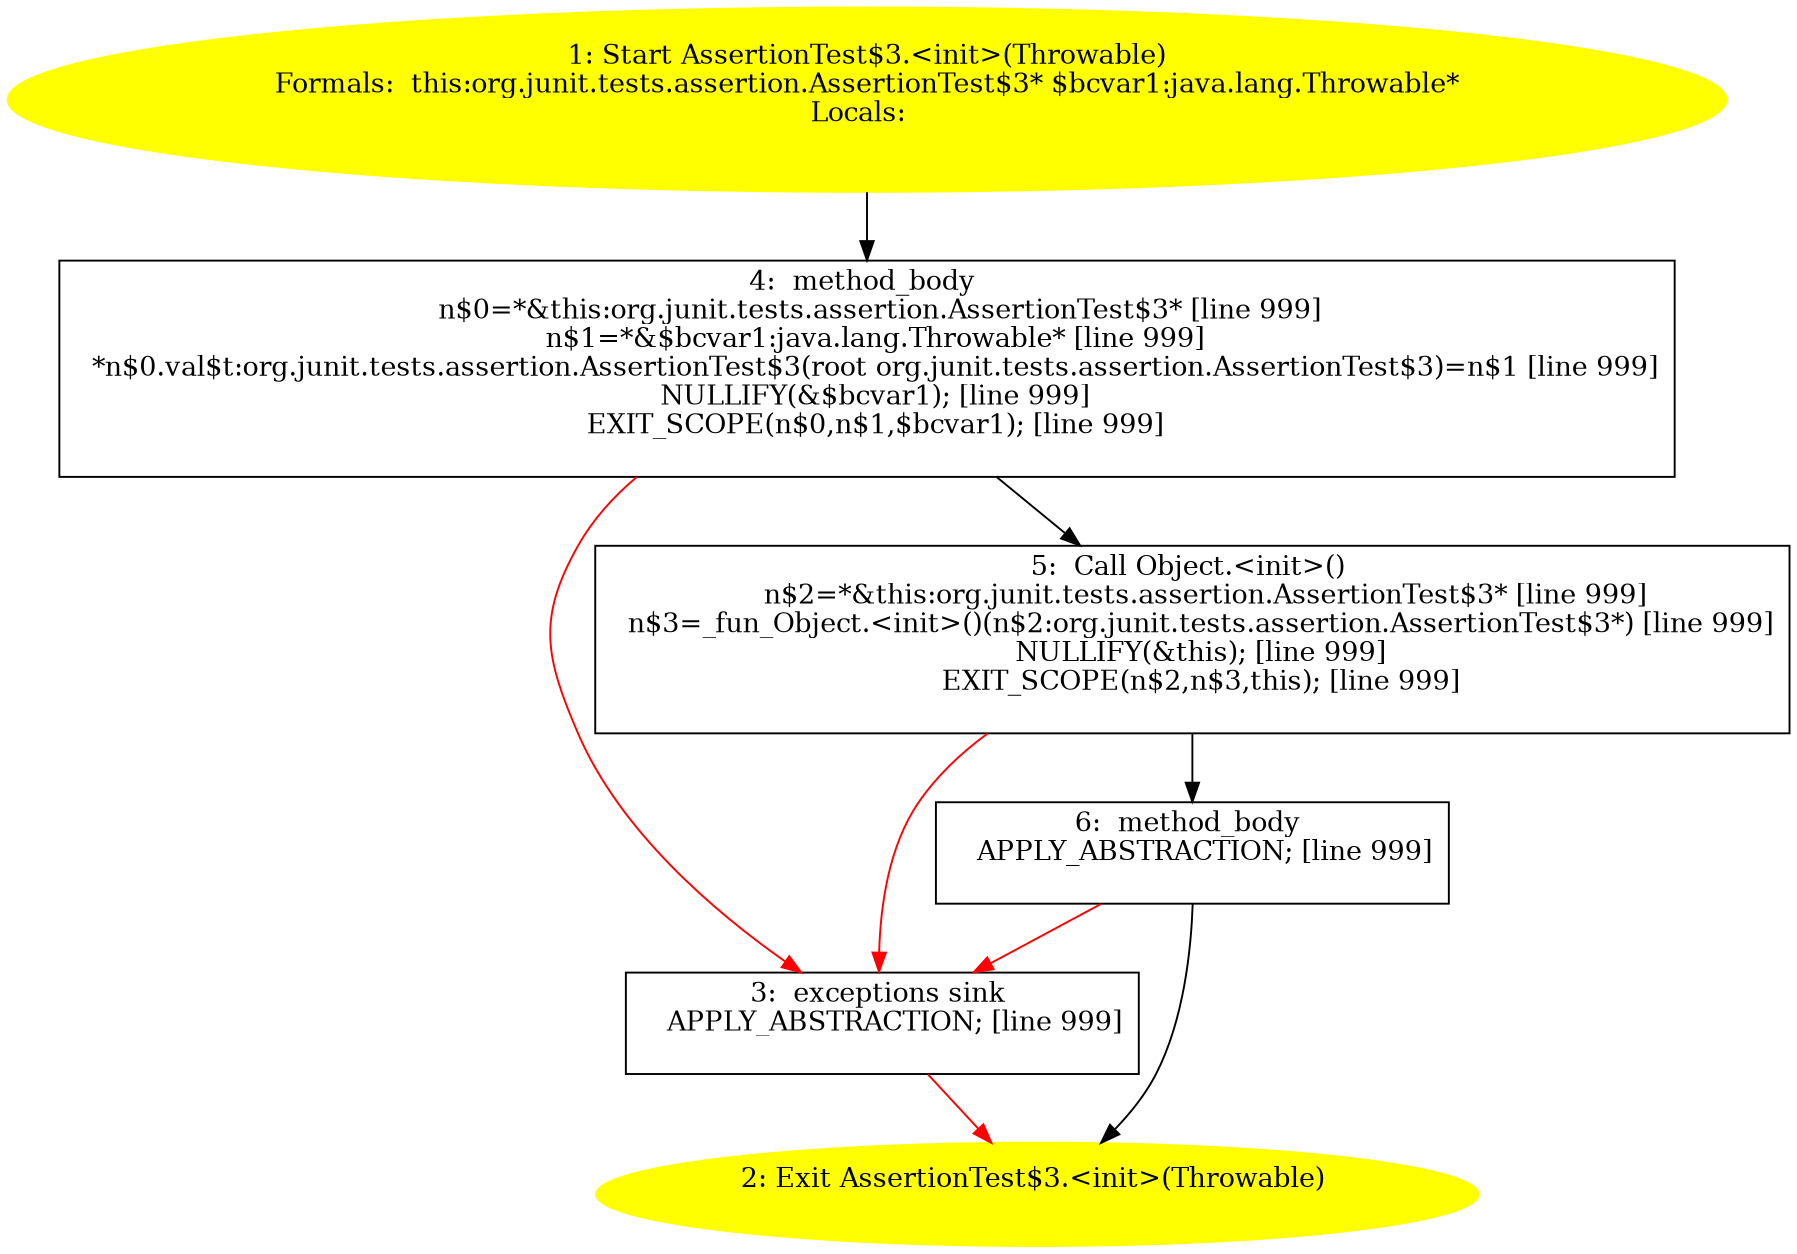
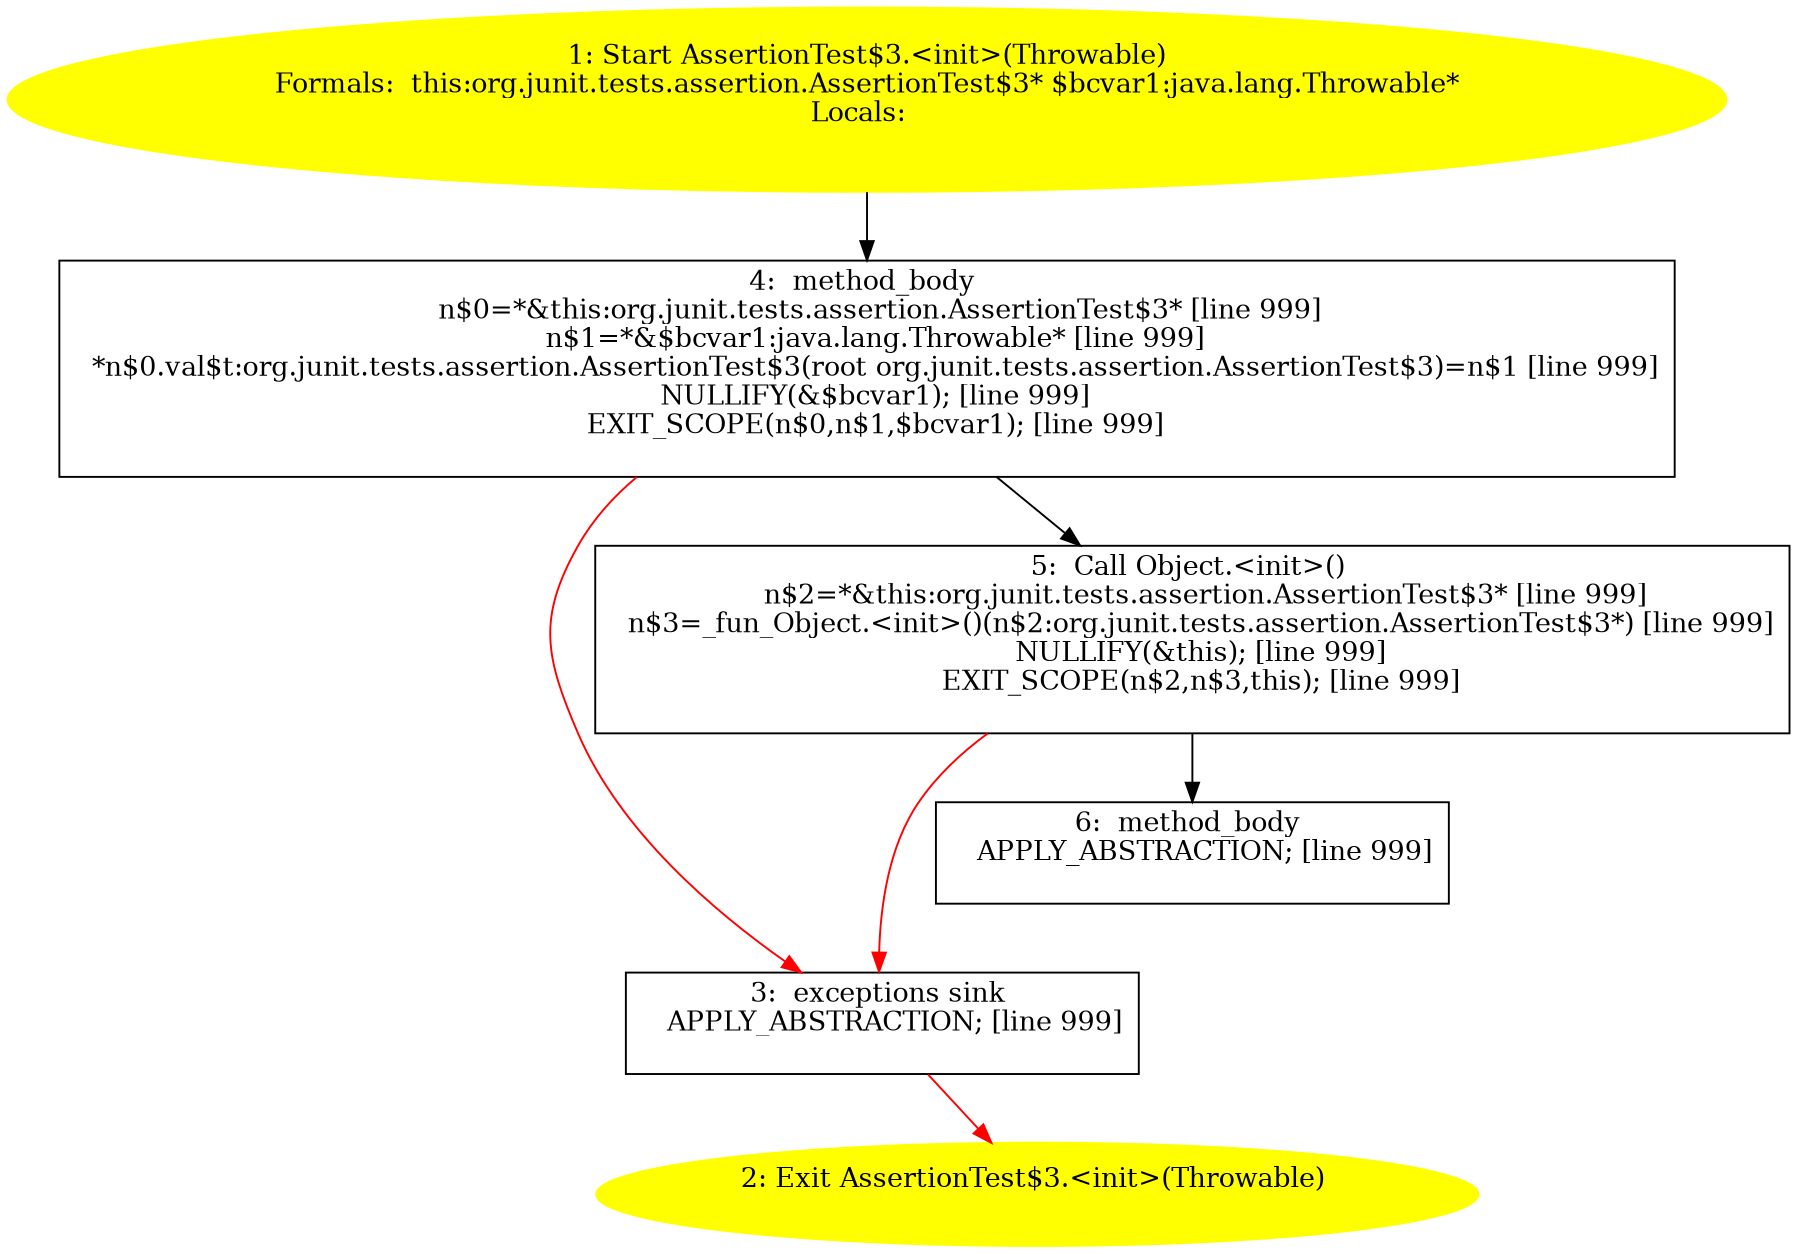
edge "6:  method_body APPLY_ABSTRACTION; [line 999]" -> "3:  exceptions sink APPLY_ABSTRACTION; [line 999]": removed
edge "6:  method_body APPLY_ABSTRACTION; [line 999]" -> "2: Exit AssertionTest$3.<init>(Throwable)": removed
